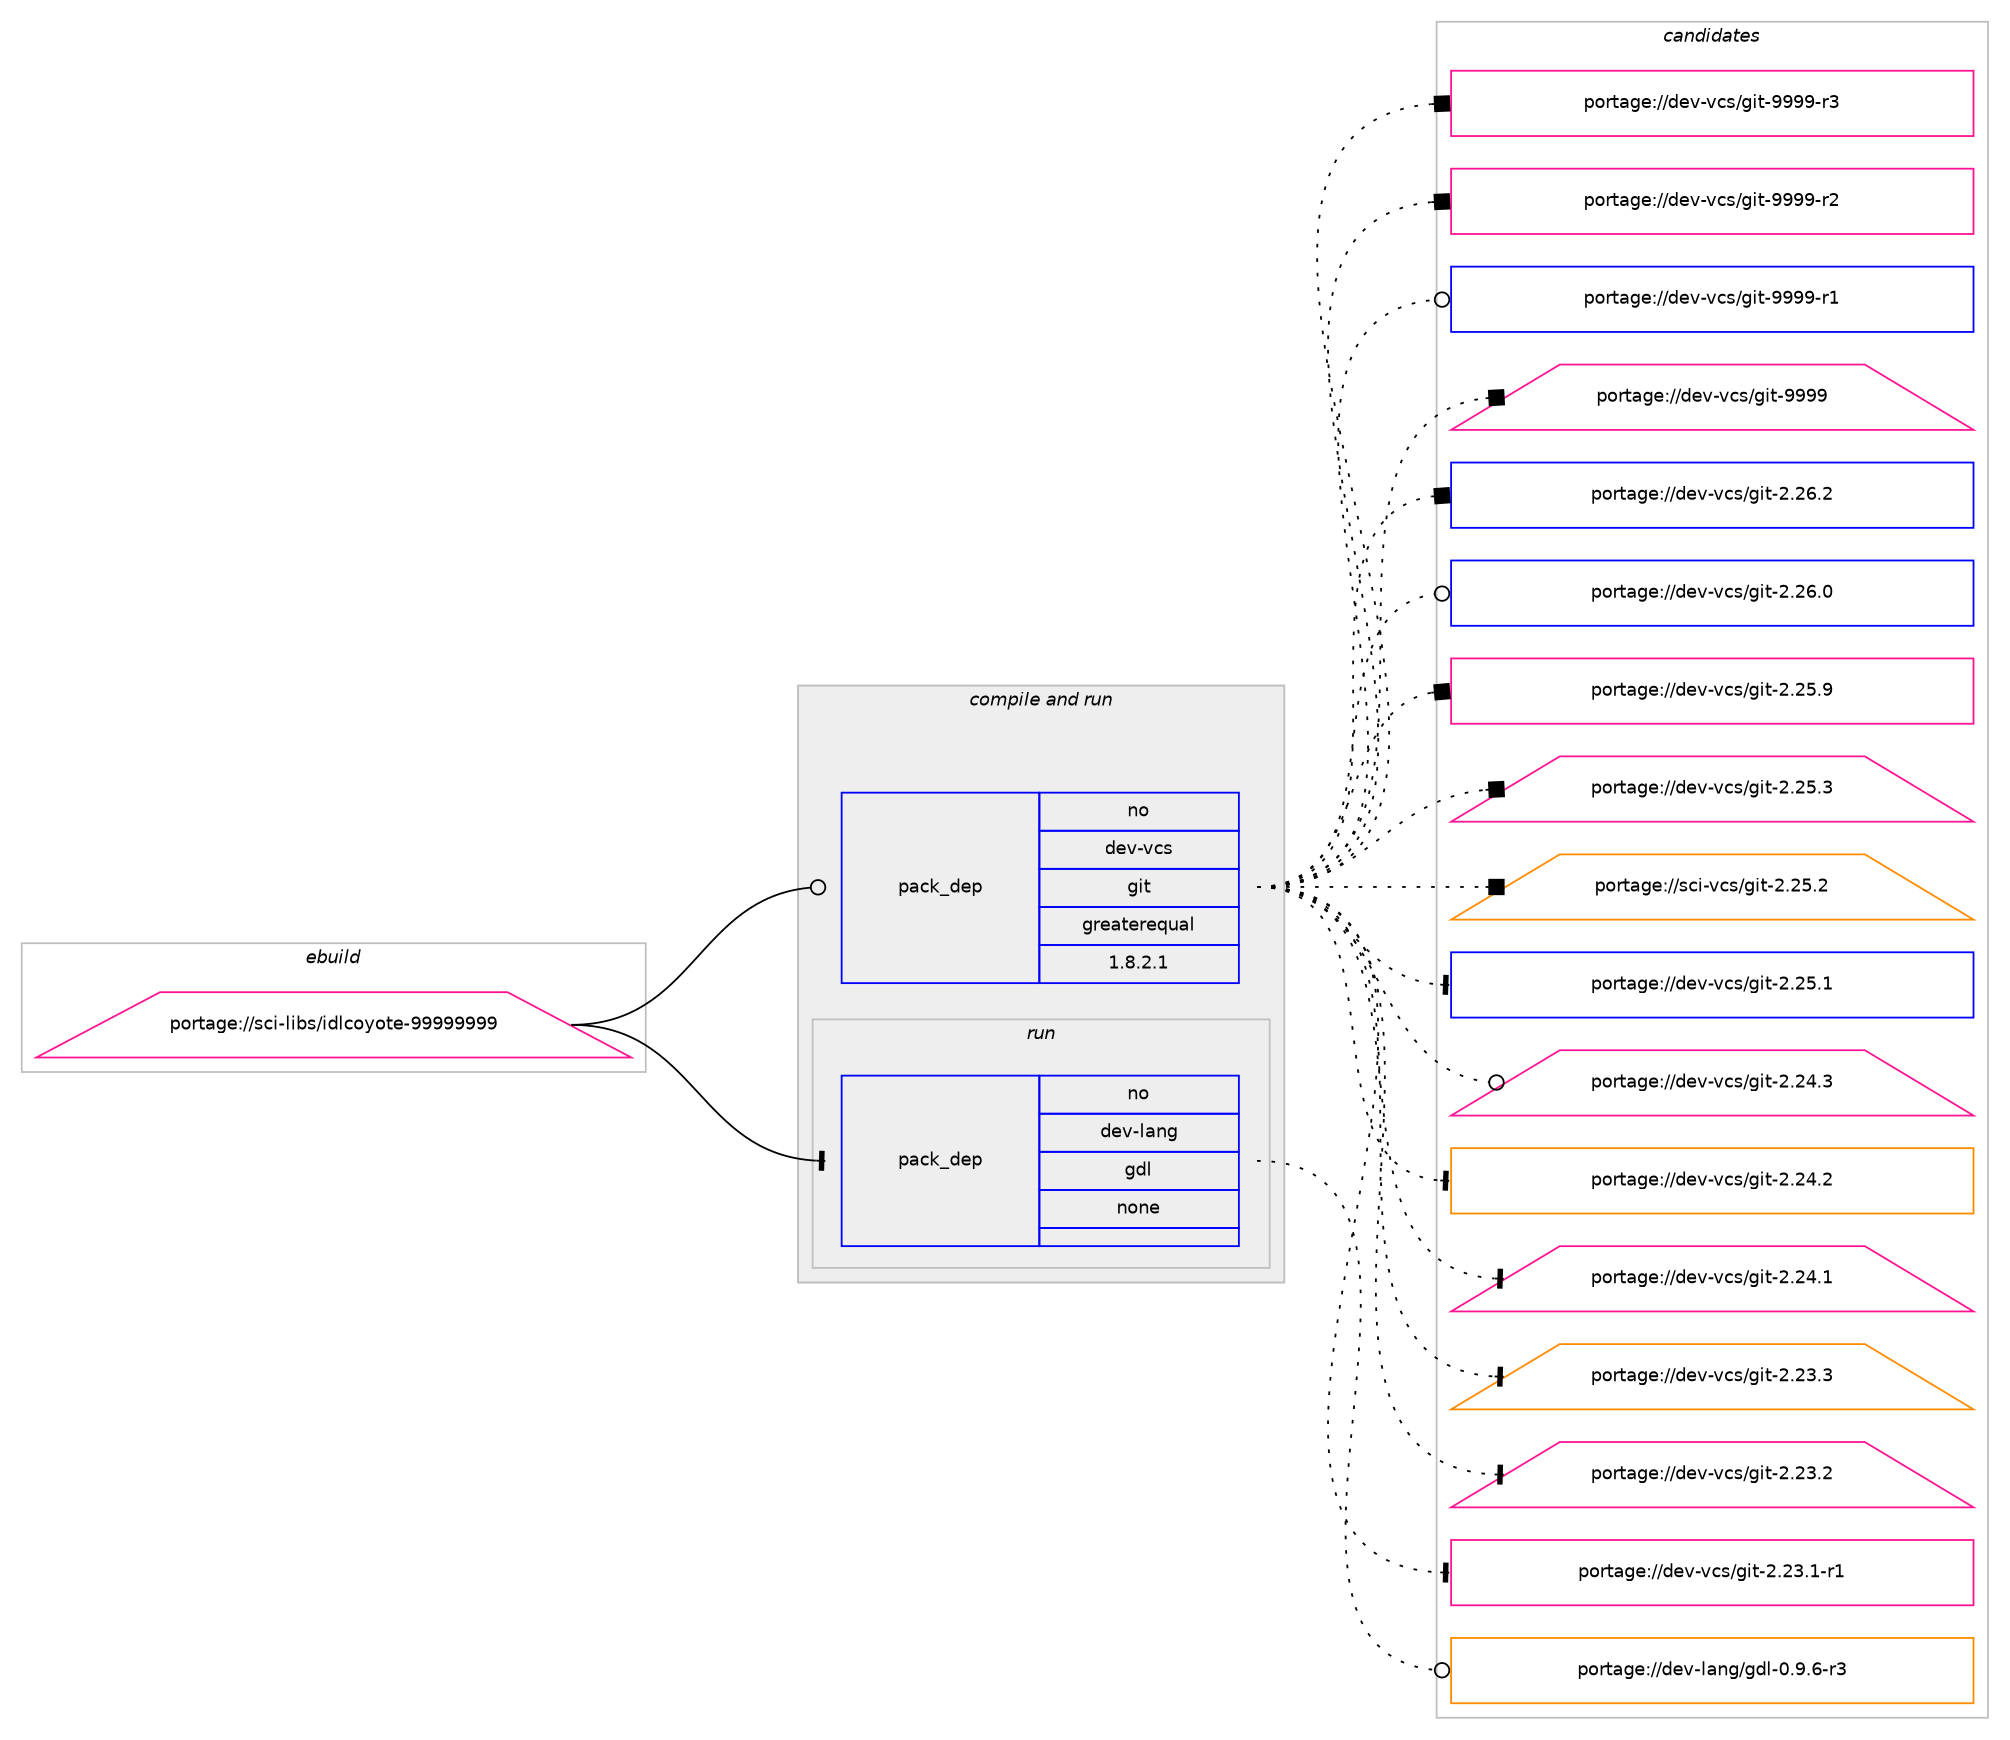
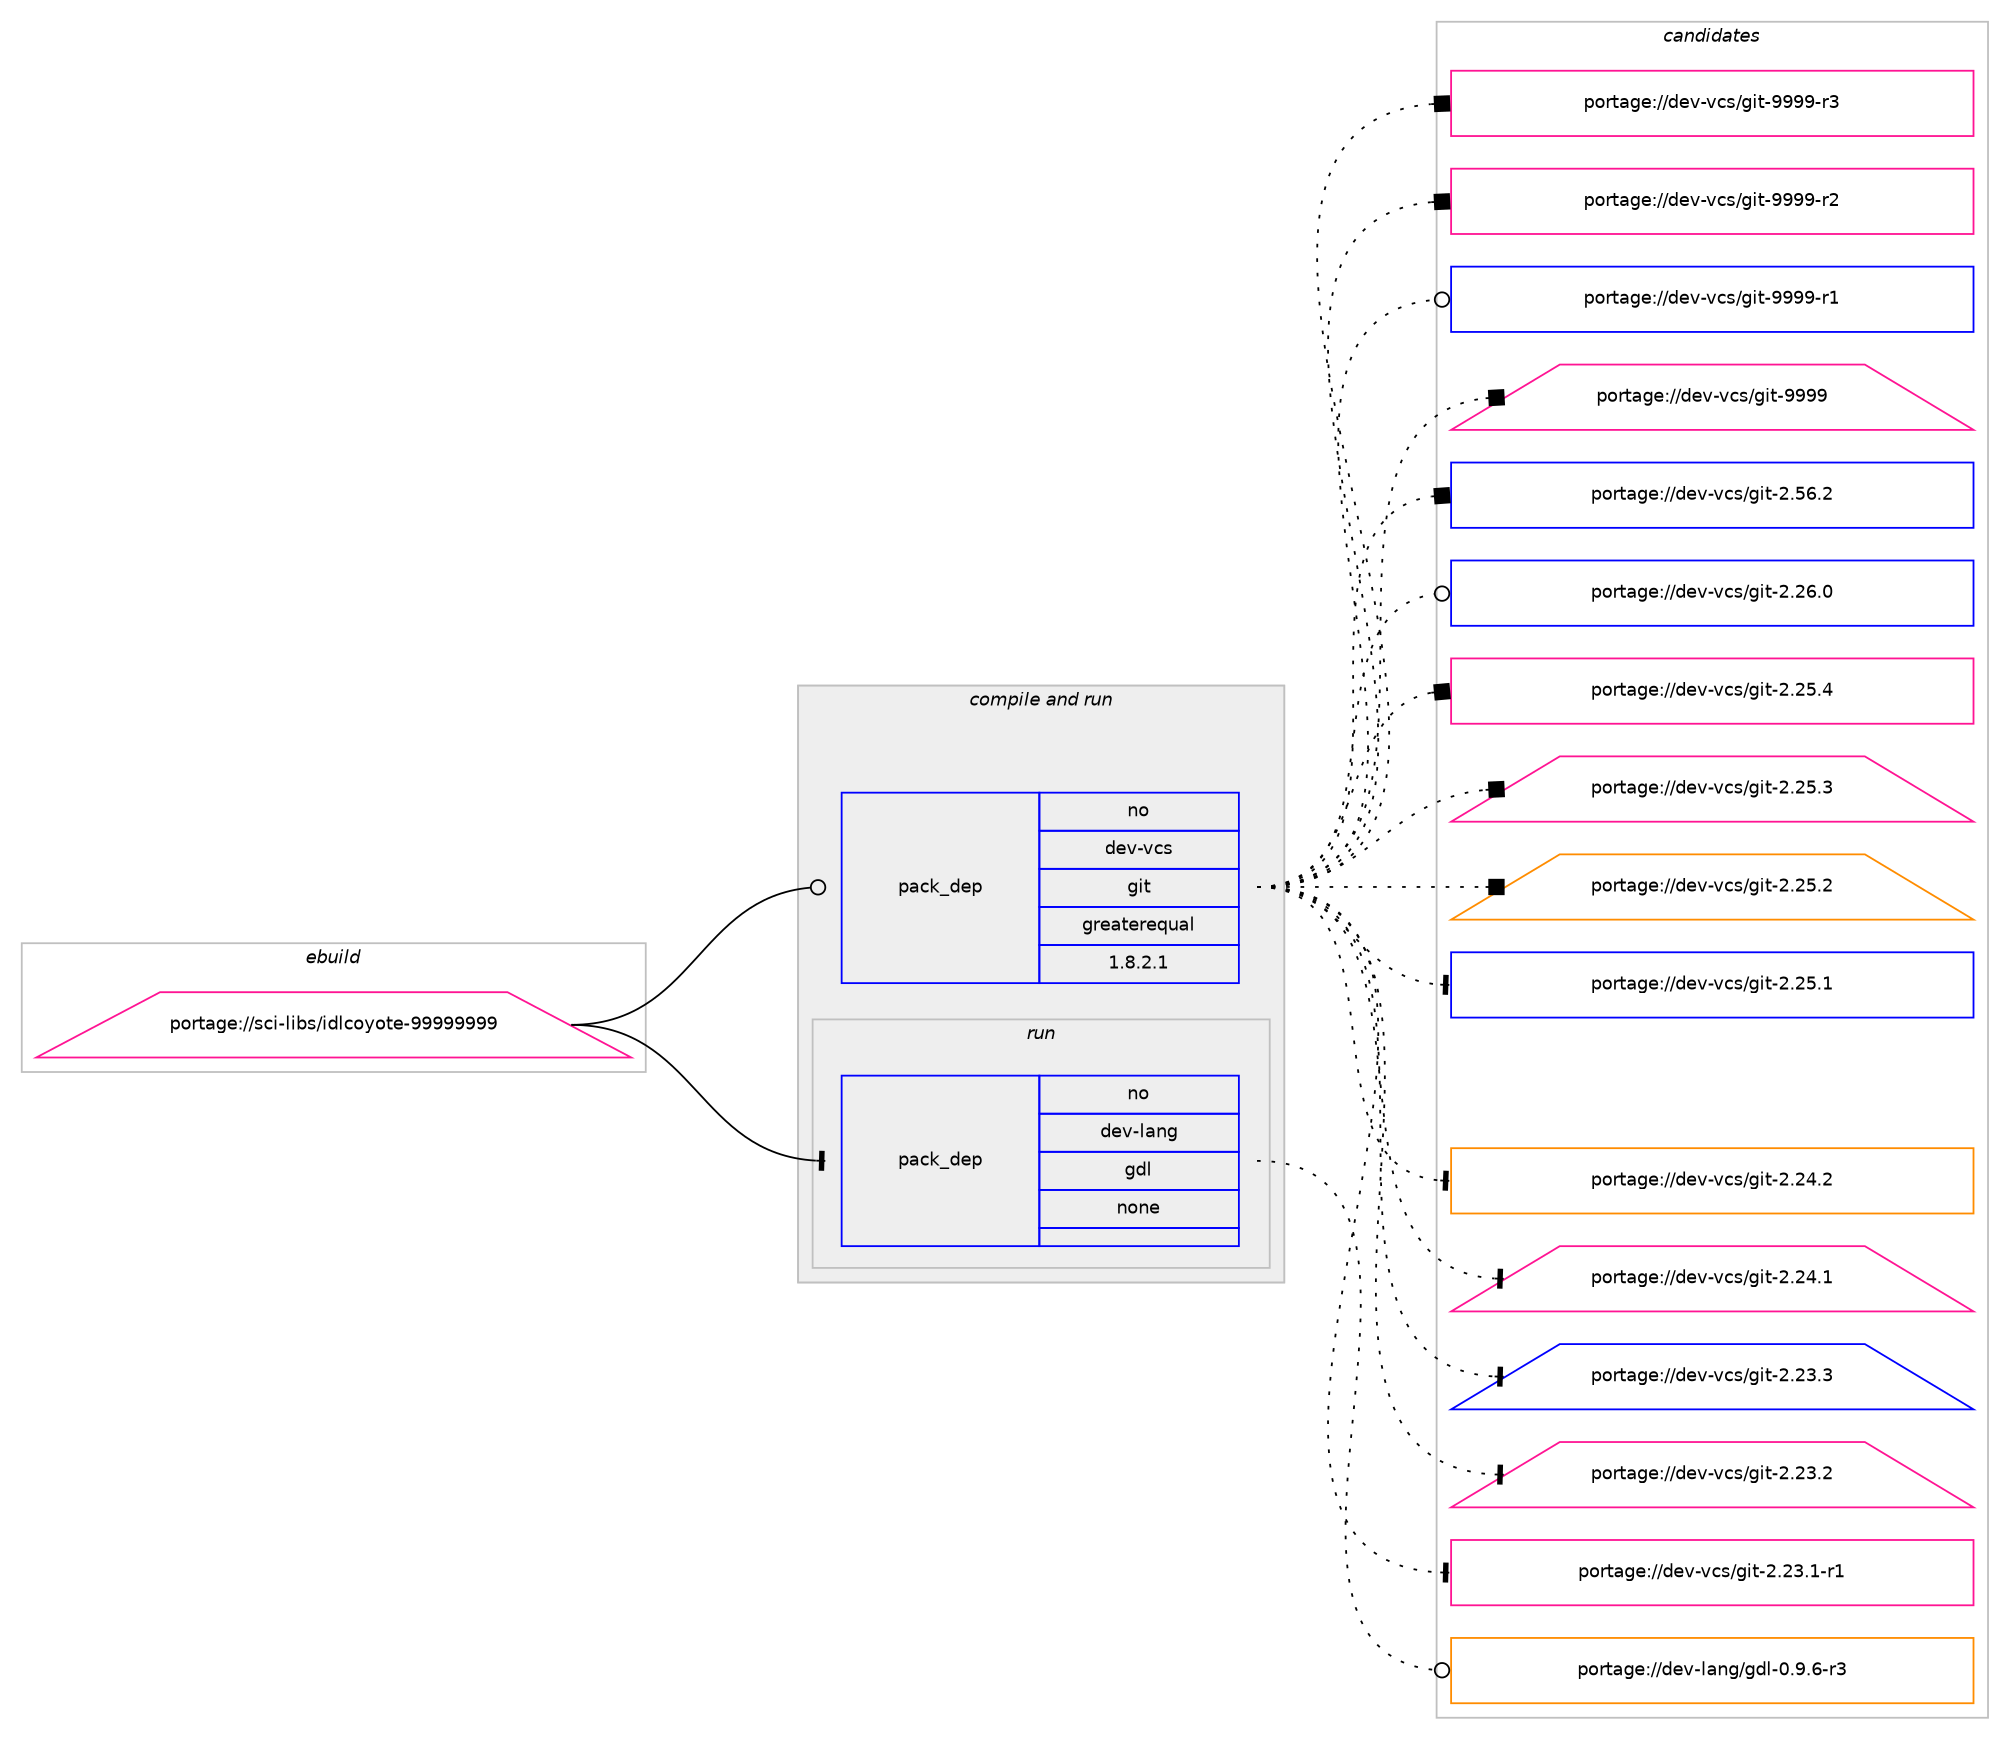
node "portage://dev-vcs/git-2.26.2": label "portage://dev-vcs/git-2.26.2" -> "portage://dev-vcs/git-2.56.2"
node "portage://dev-vcs/git-2.25.9": label "portage://dev-vcs/git-2.25.9" -> "portage://dev-vcs/git-2.25.4"
node "portage://sci-vcs/git-2.25.2": label "portage://sci-vcs/git-2.25.2" -> "portage://dev-vcs/git-2.25.2"
node "portage://dev-vcs/git-2.24.3": removed
node "portage://dev-vcs/git-2.23.3": color darkorange -> blue
